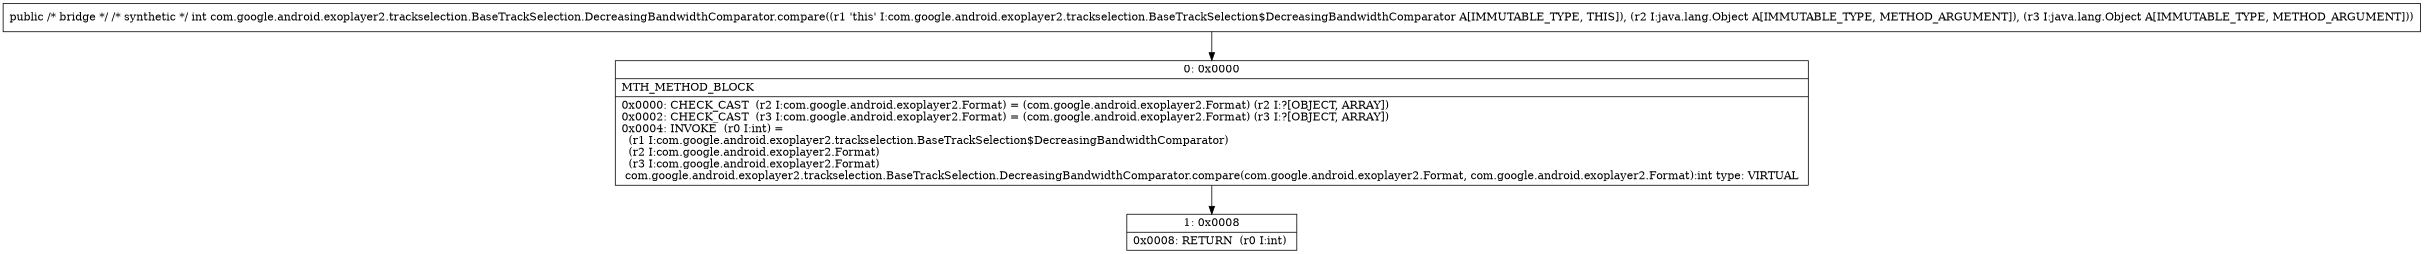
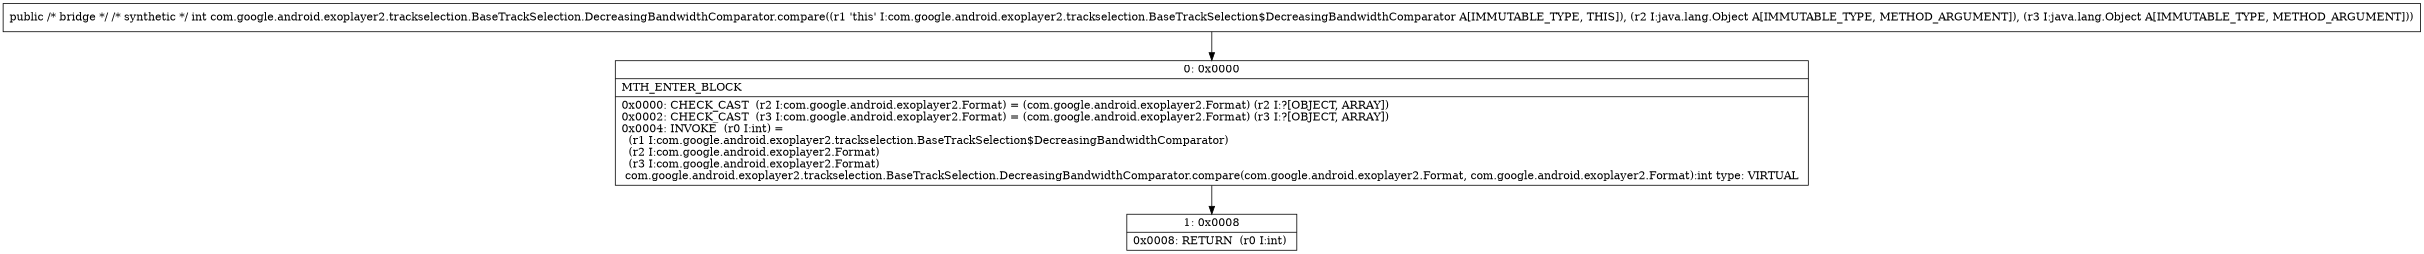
node "0: 0x0000": text "MTH_METHOD_BLOCK" -> "MTH_ENTER_BLOCK"
